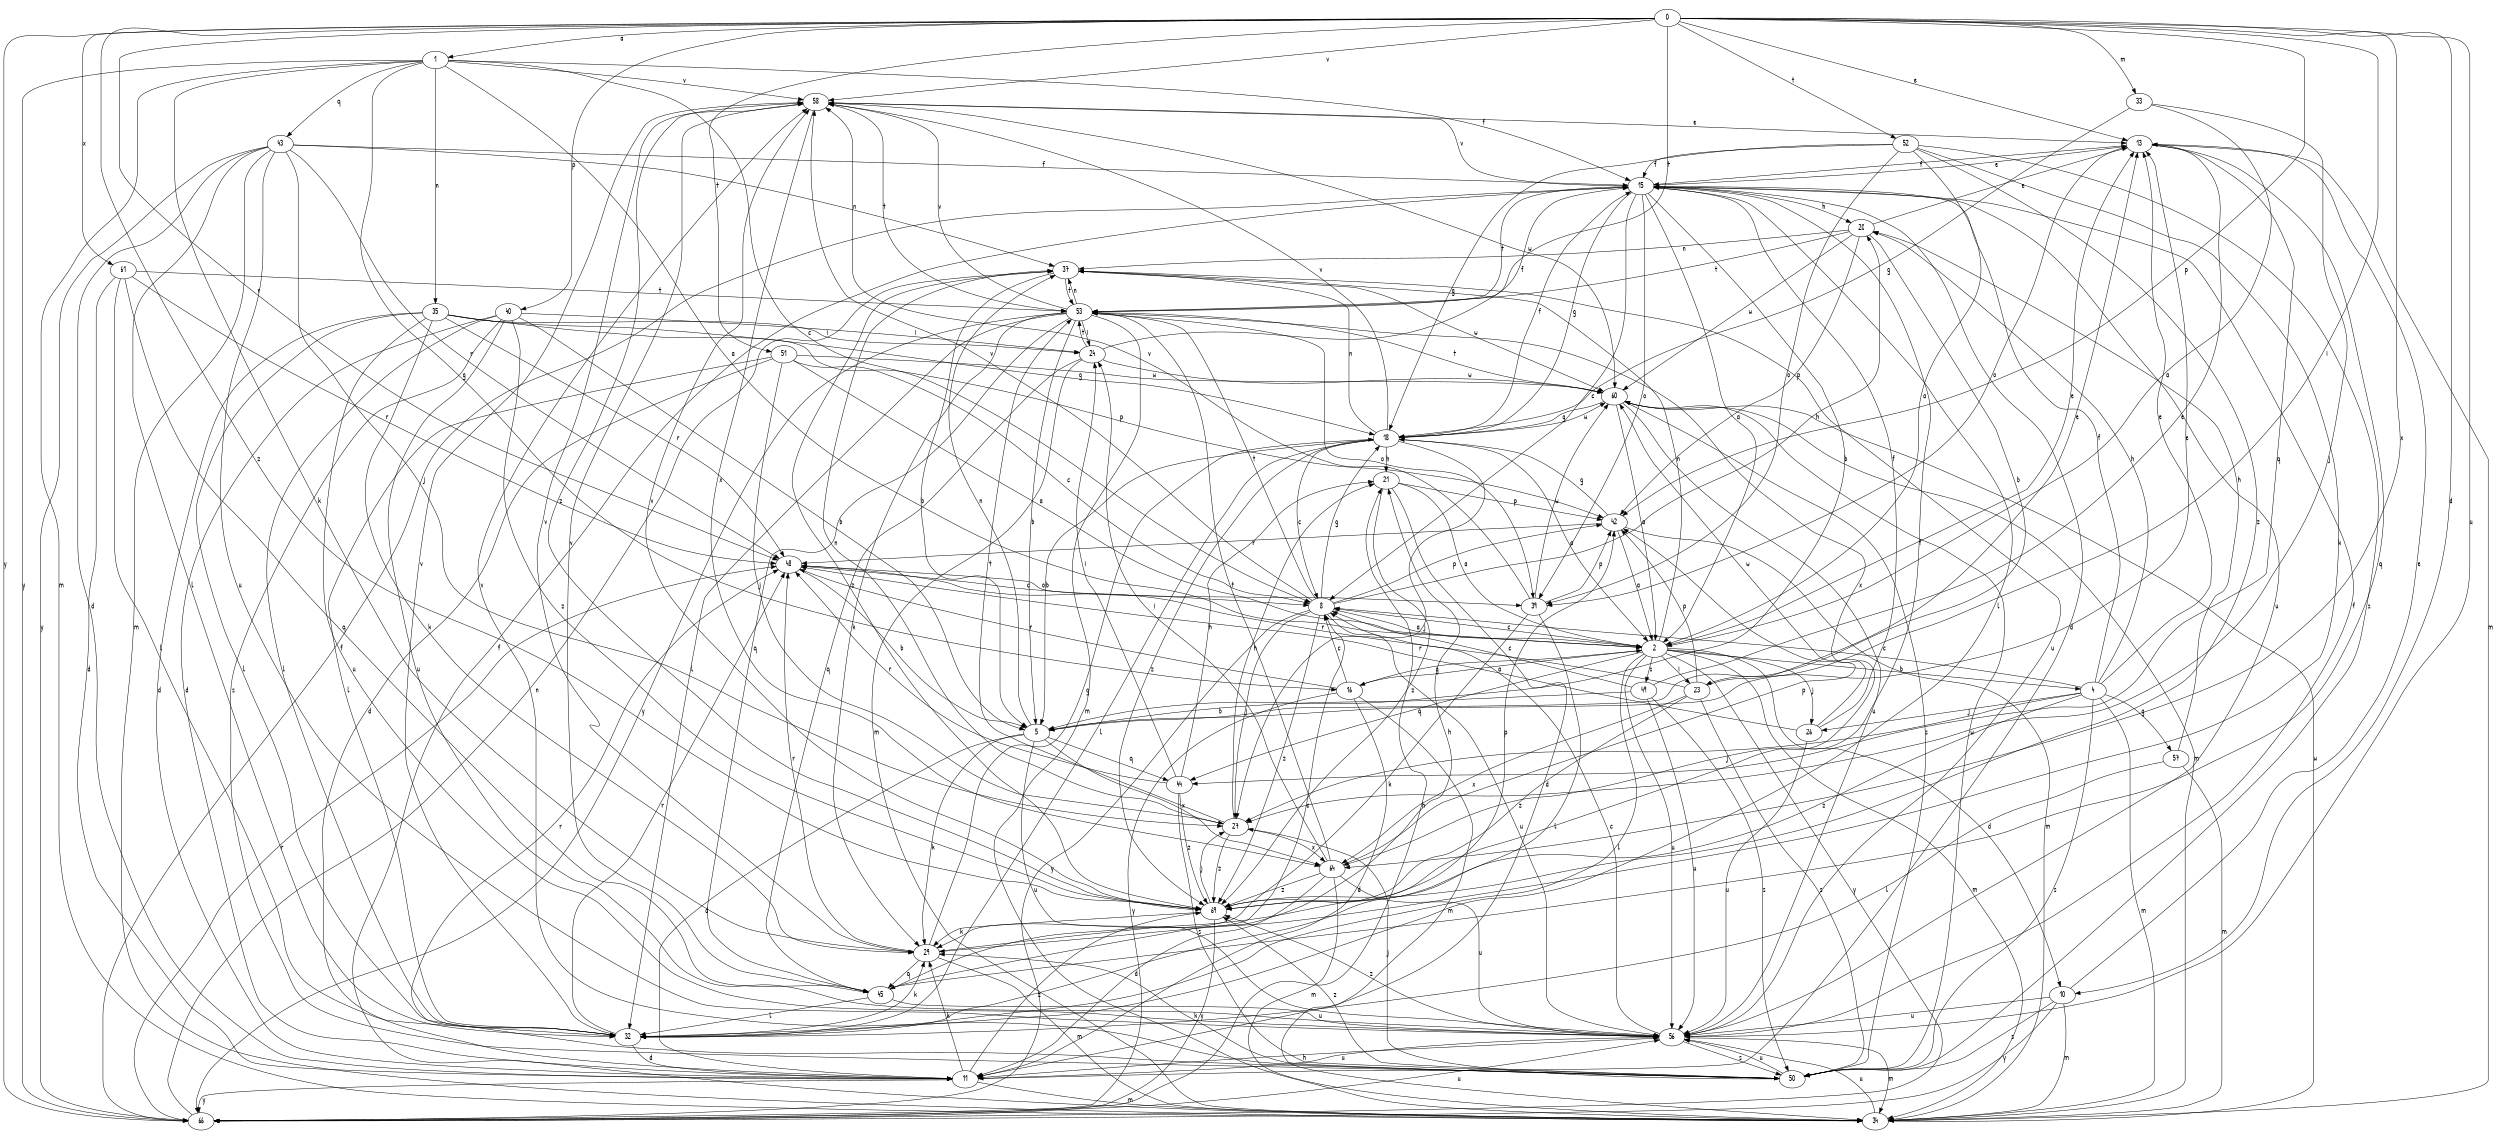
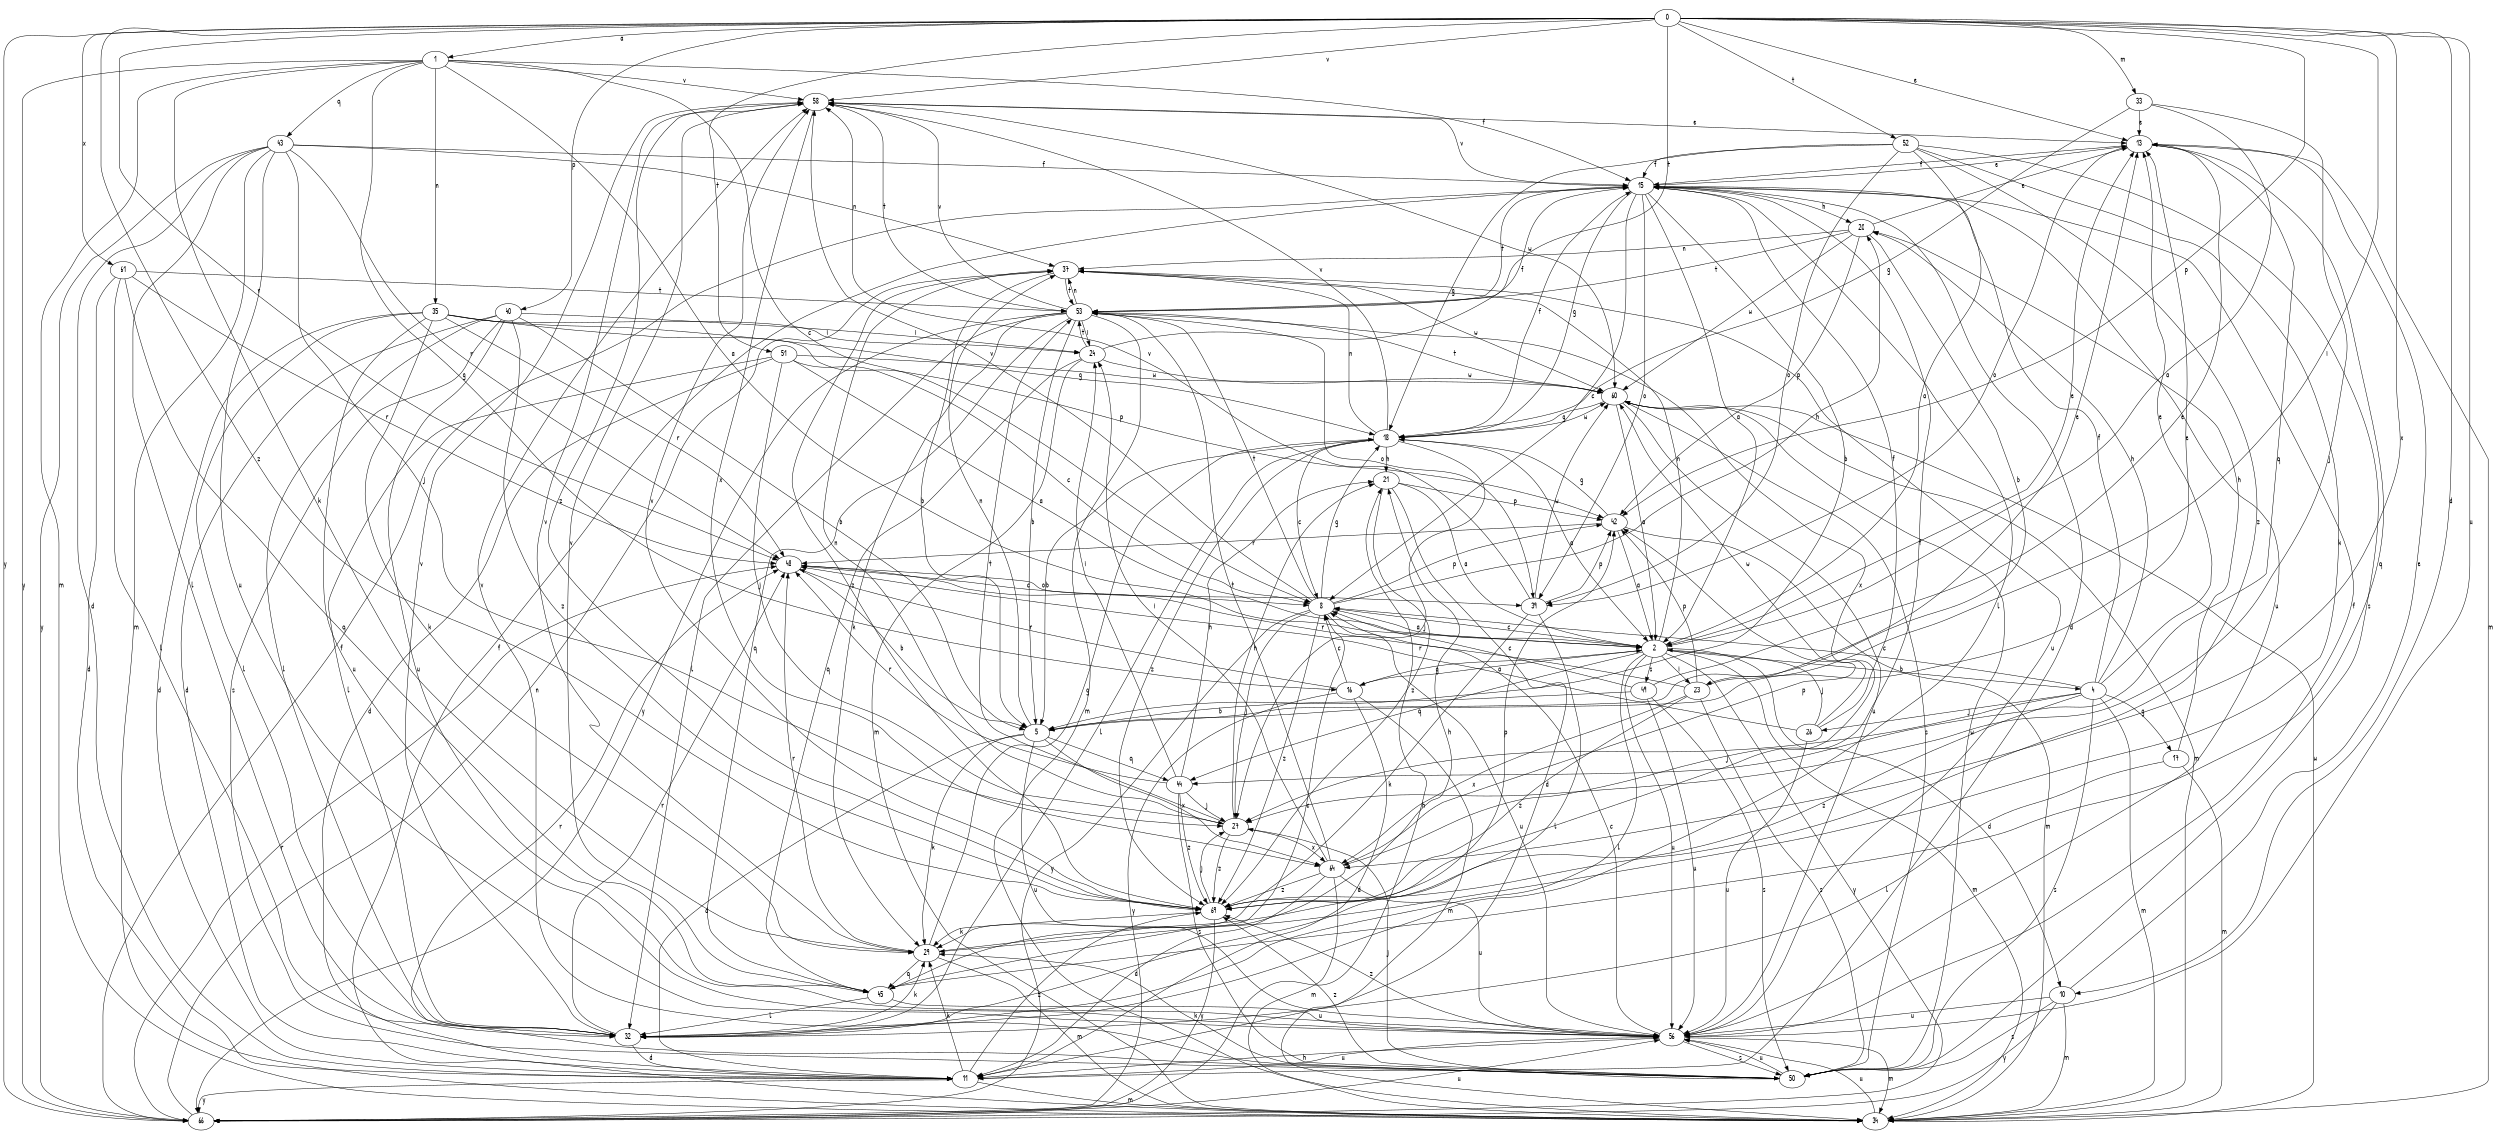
edge "33" -> "13": added, label "e"
edge "2" -> "26": reversed
node "57": label "57" -> "17"
edge "44" -> "27": added, label "j"
